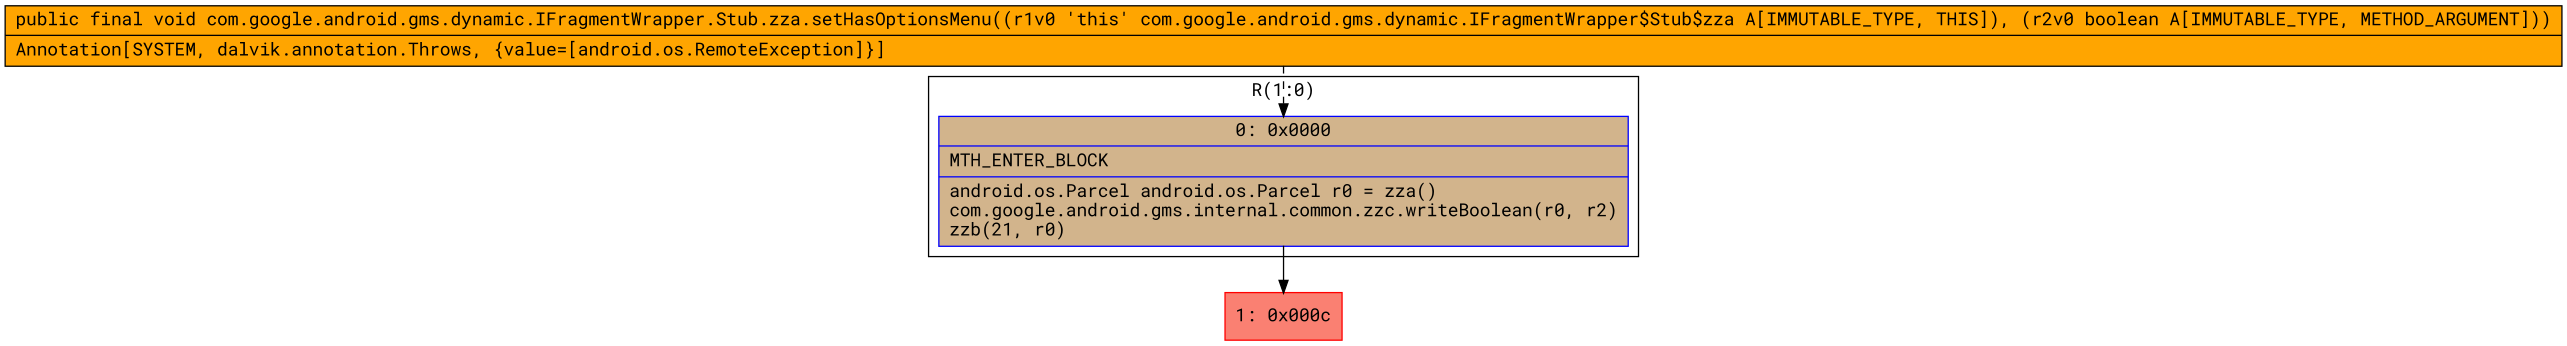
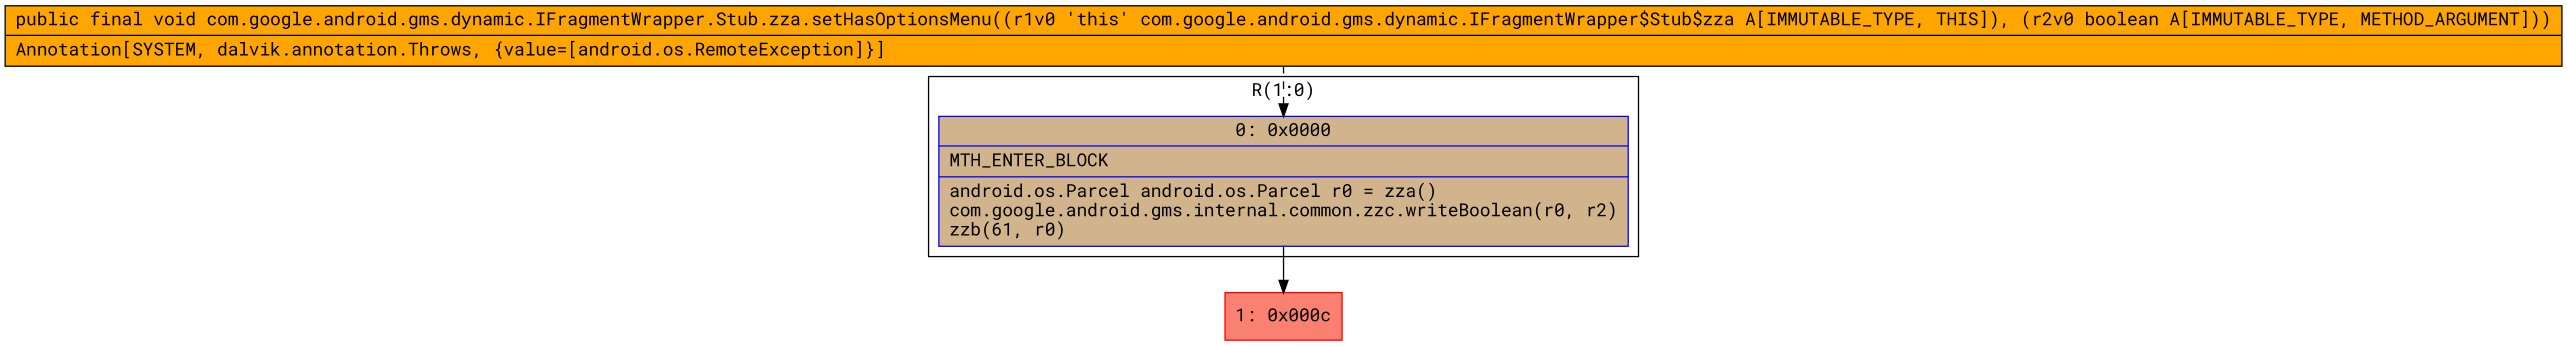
node "0: 0x0000": text "zzb(21, r0)" -> "zzb(61, r0)"
